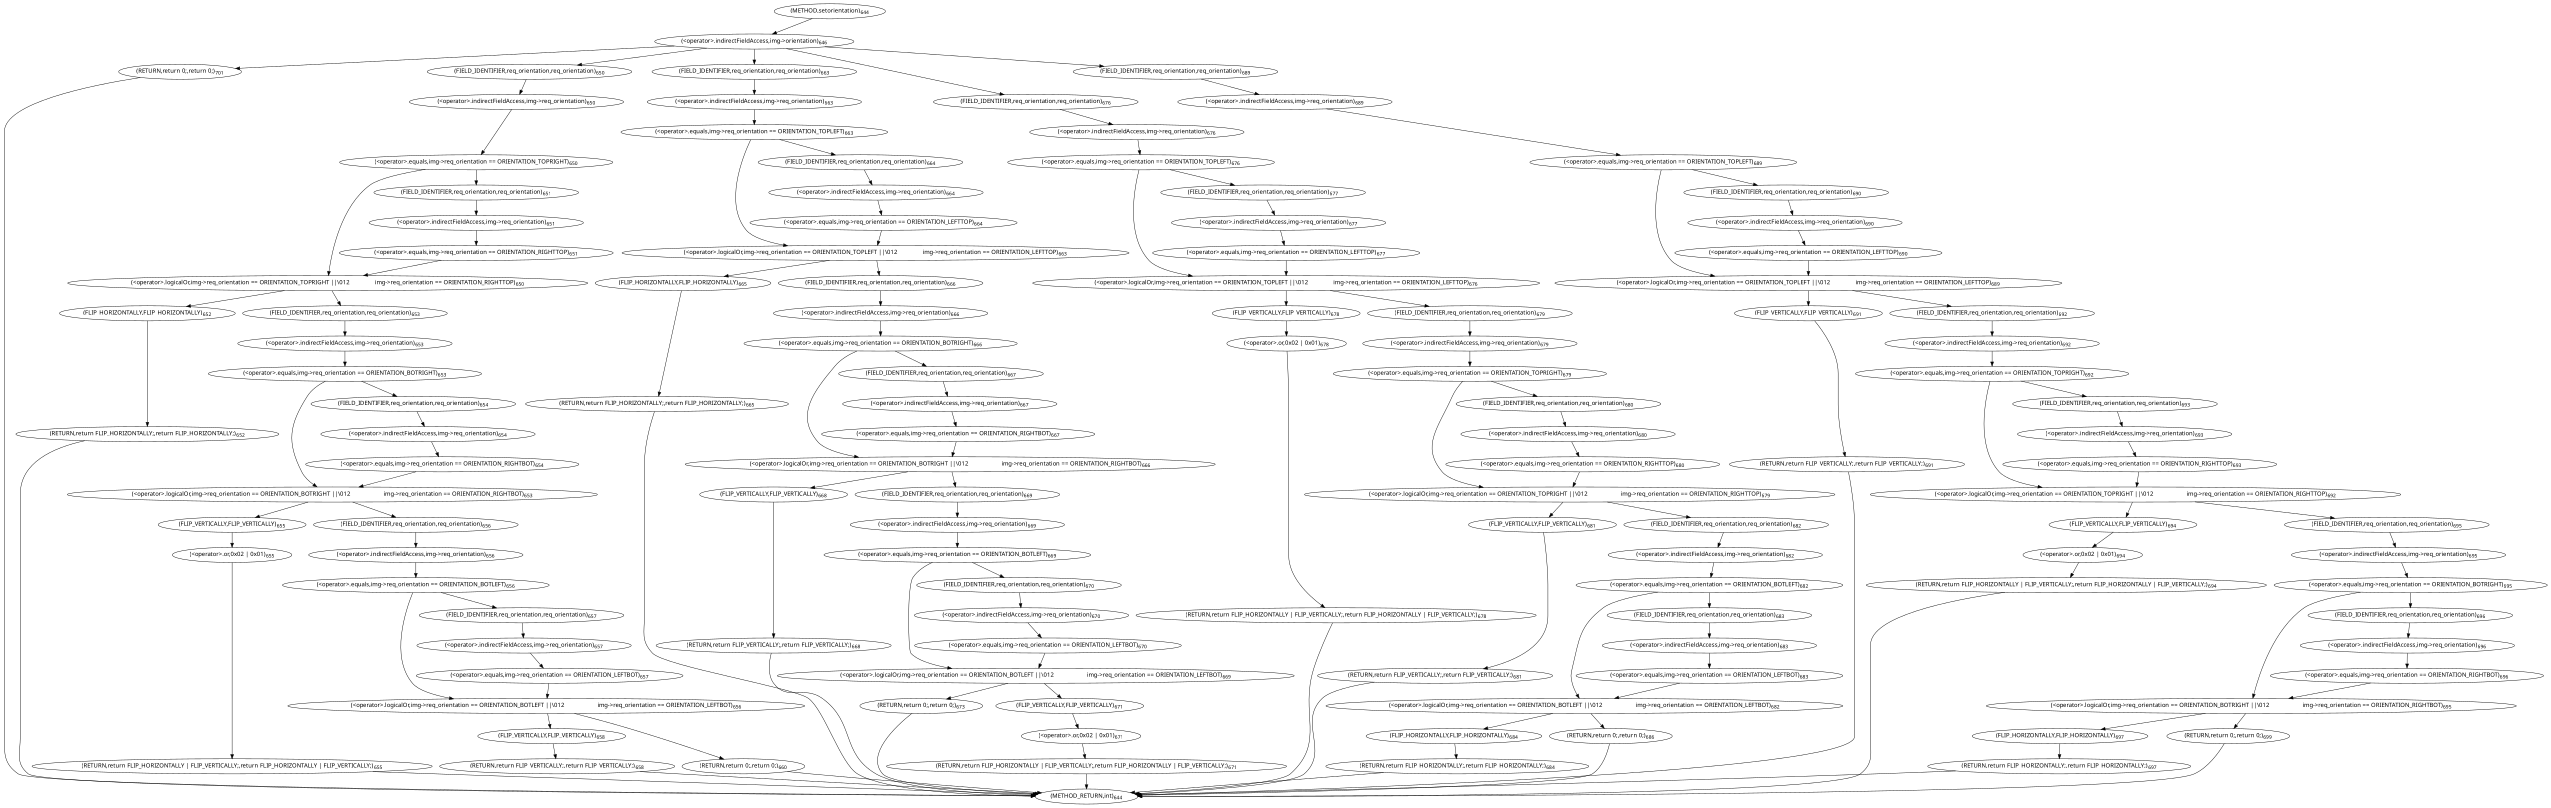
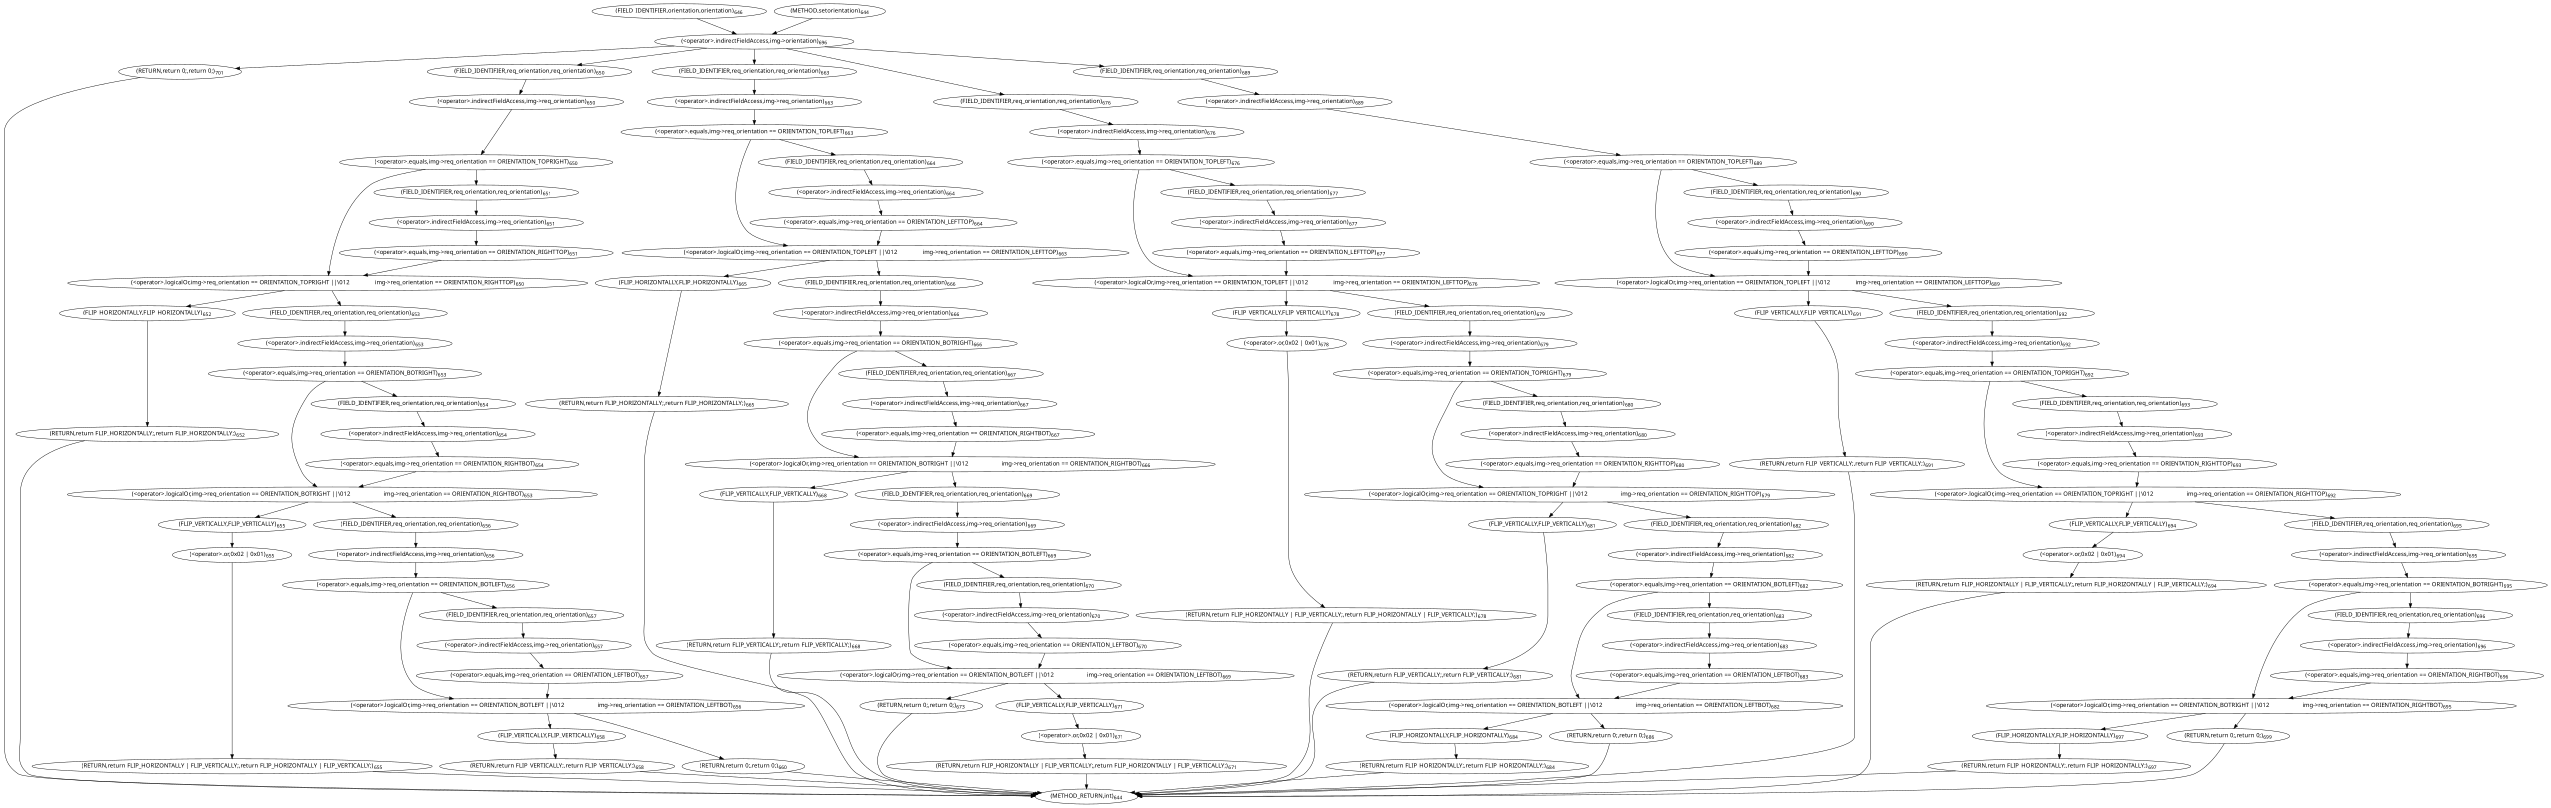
node "(FIELD_IDENTIFIER,orientation,orientation)": added
node "(<operator>.indirectFieldAccess,img->orientation)": text "646" -> "696"
